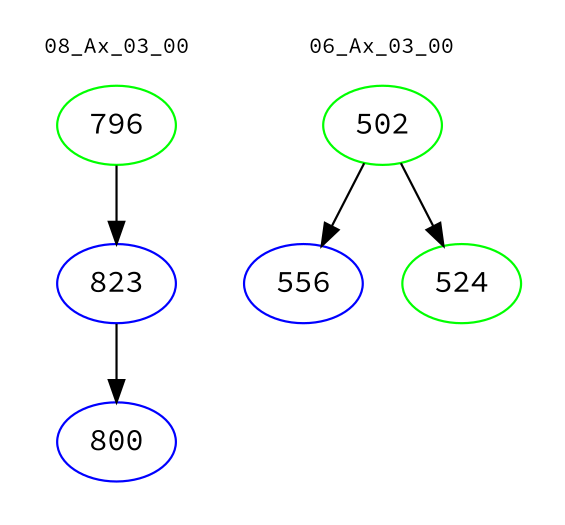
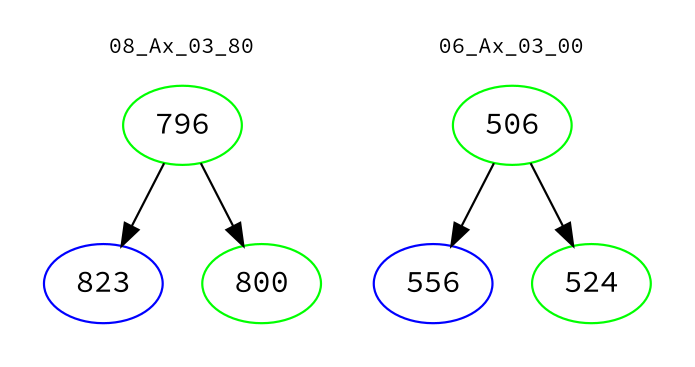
cluster "08_Ax_03_00": label "08_Ax_03_00" -> "08_Ax_03_80"
node "502": label "502" -> "506"
edge "823" -> "800": now "796" -> "800"
node "800": color blue -> green
